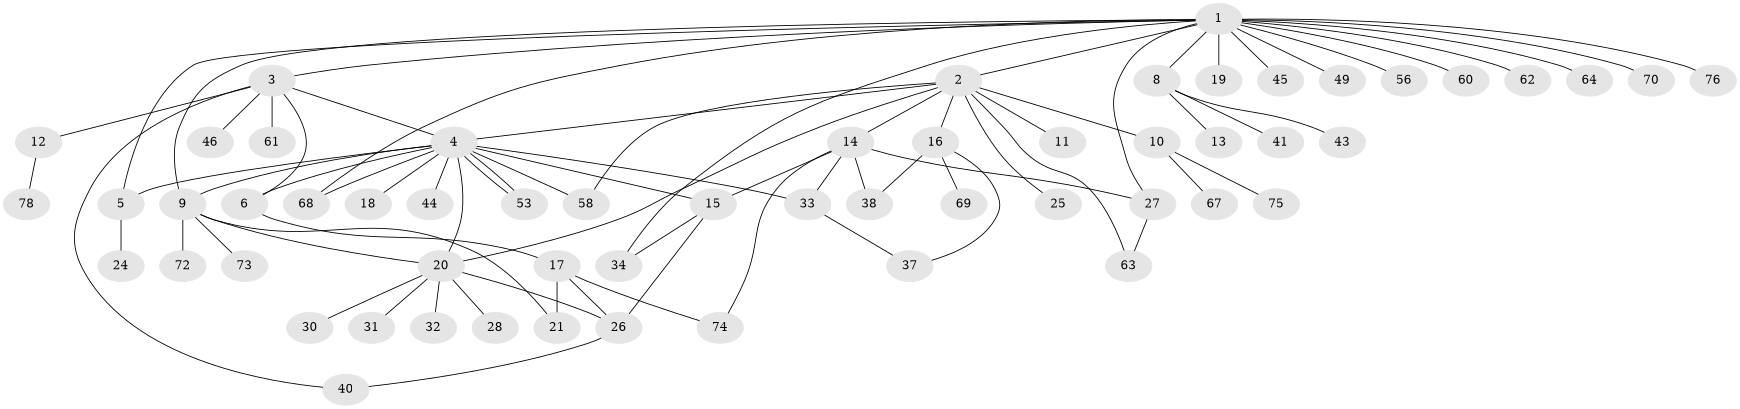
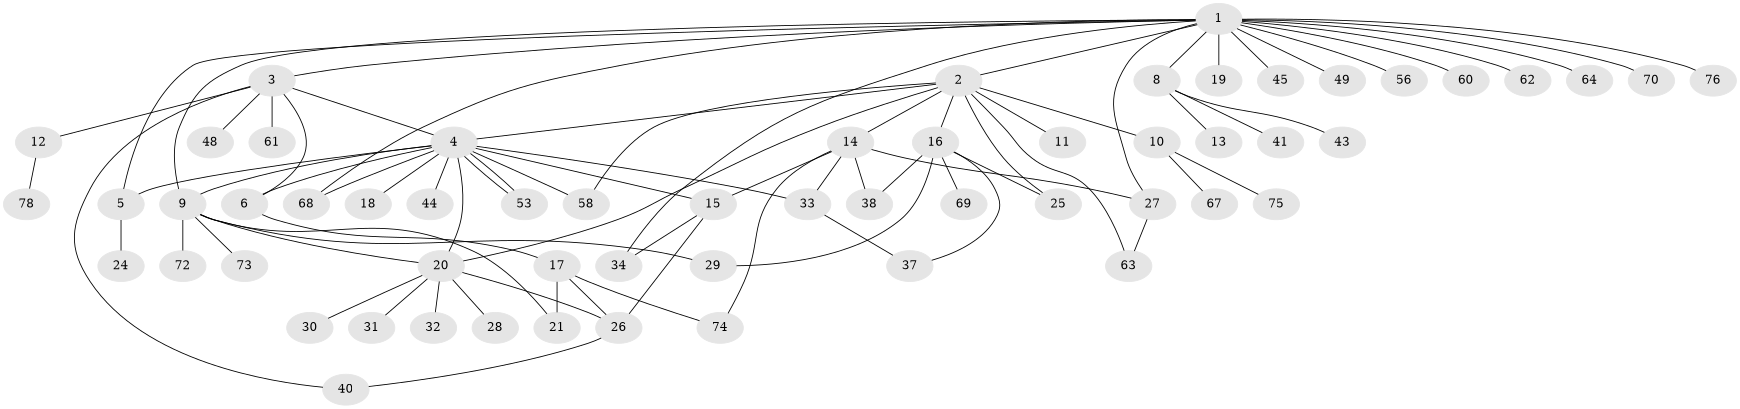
node "46": label "46" -> "48"
edge "16" -- "25": added
node "29": added
